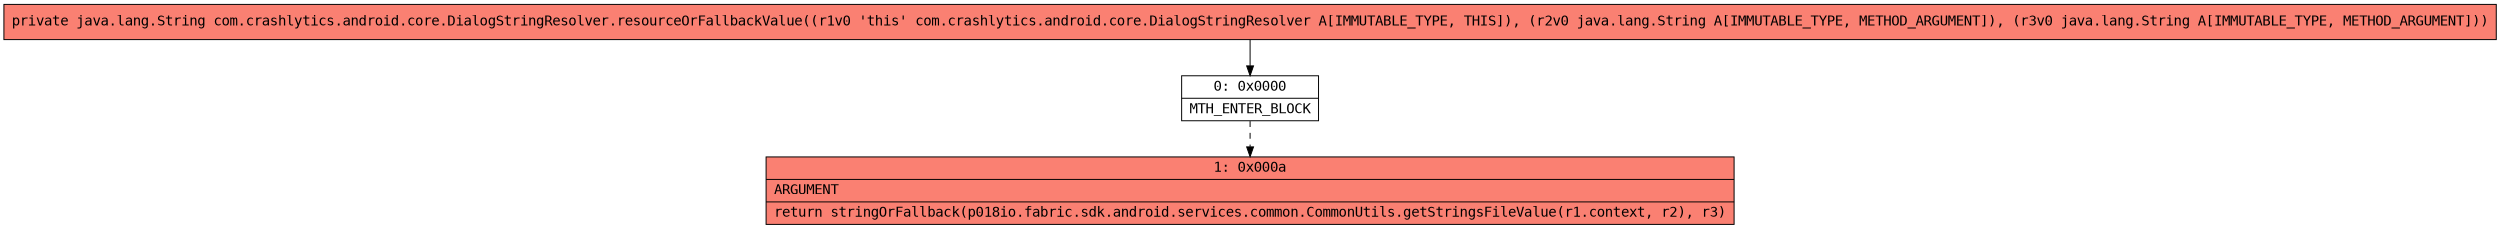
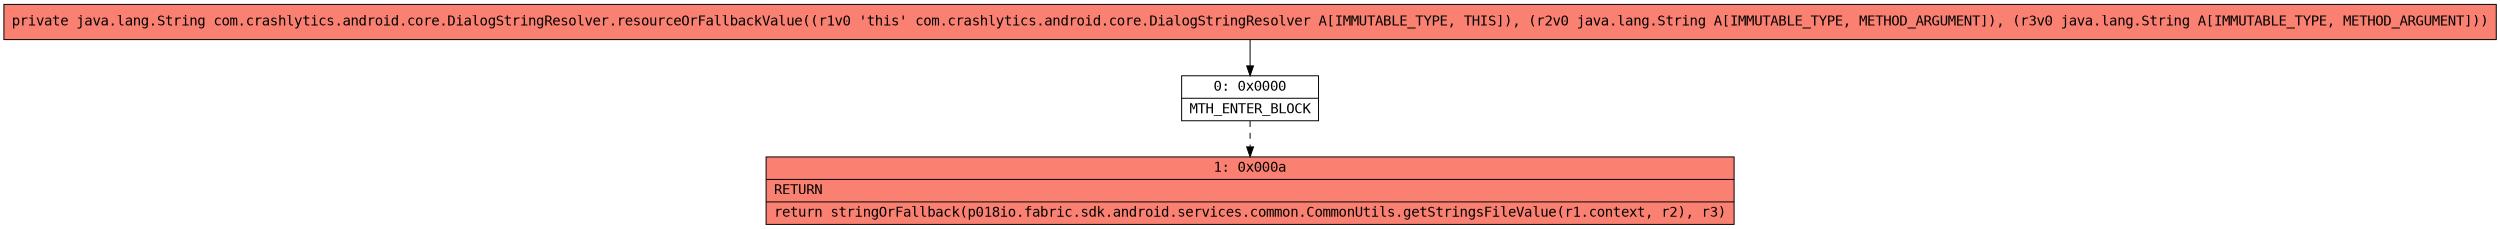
node "1: 0x000a": text "ARGUMENT" -> "RETURN"
